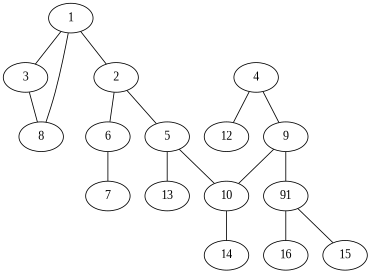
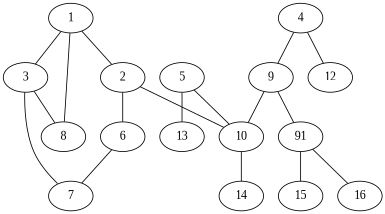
edge "2" -- "5": now "2" -- "10"
edge "3" -- "7": added
